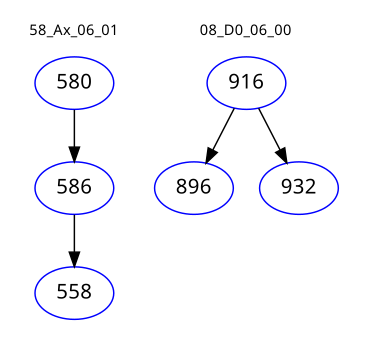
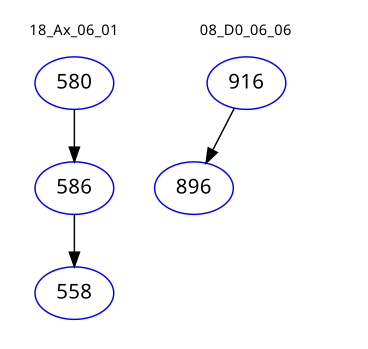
cluster "58_Ax_06_01": label "58_Ax_06_01" -> "18_Ax_06_01"
cluster "08_D0_06_00": label "08_D0_06_00" -> "08_D0_06_06"
node "932": removed
